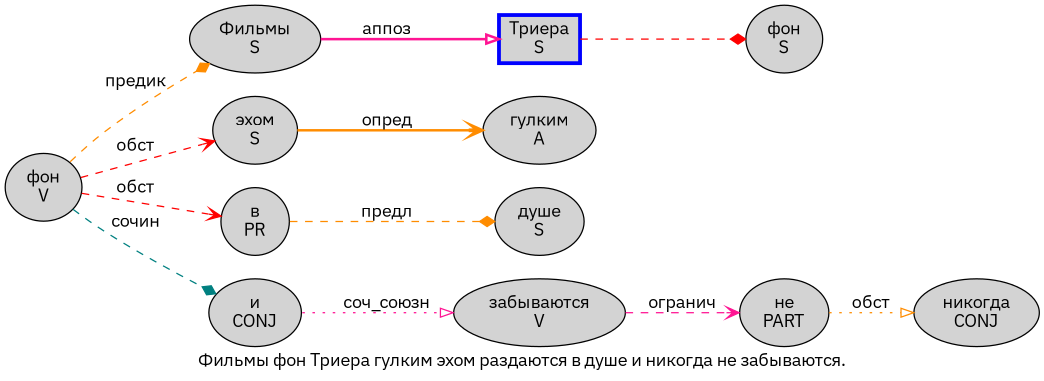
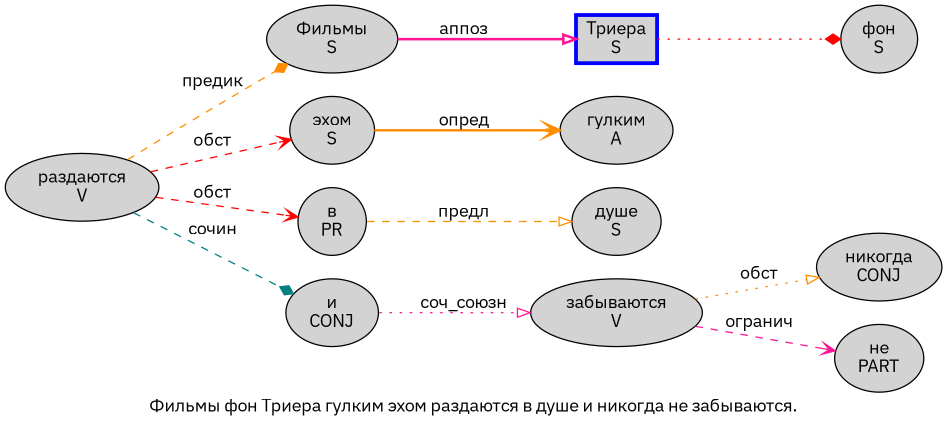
edge "Триера S" -> "фон S": style dashed -> dotted
node "фон V": label "фон V" -> "раздаются V"
edge "в PR" -> "душе S": arrowhead diamond -> onormal
edge "не PART" -> "никогда CONJ": now "забываются V" -> "никогда CONJ"
